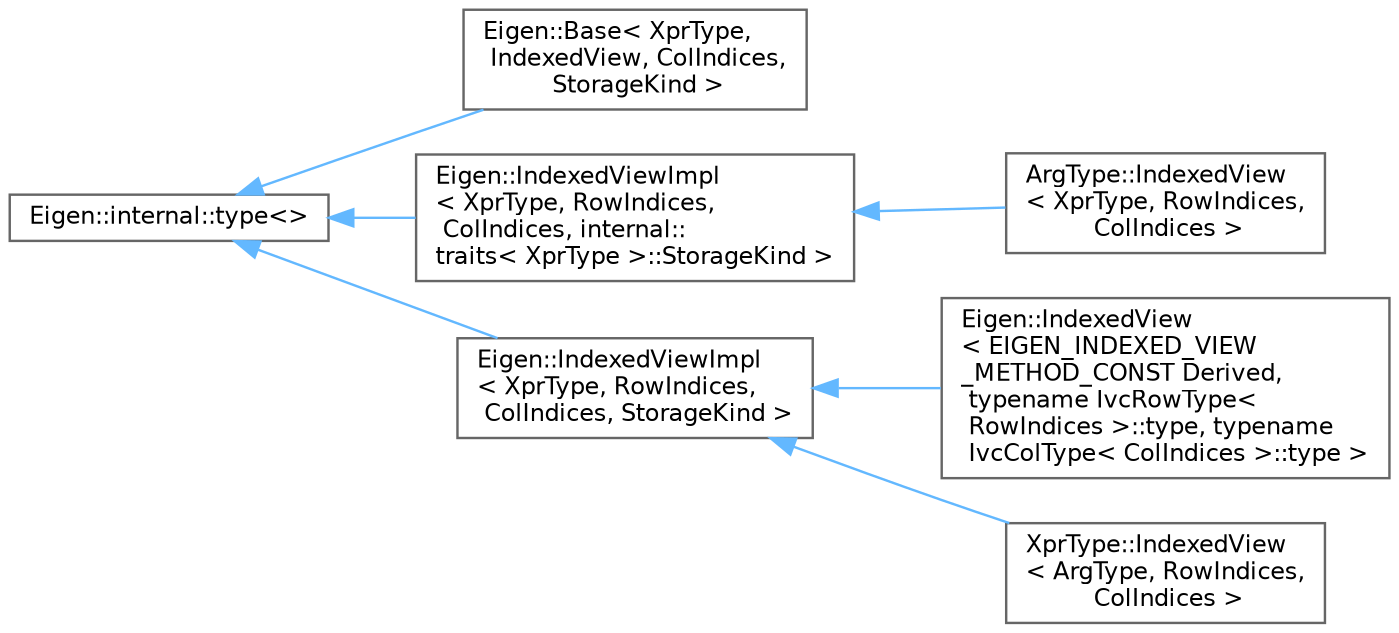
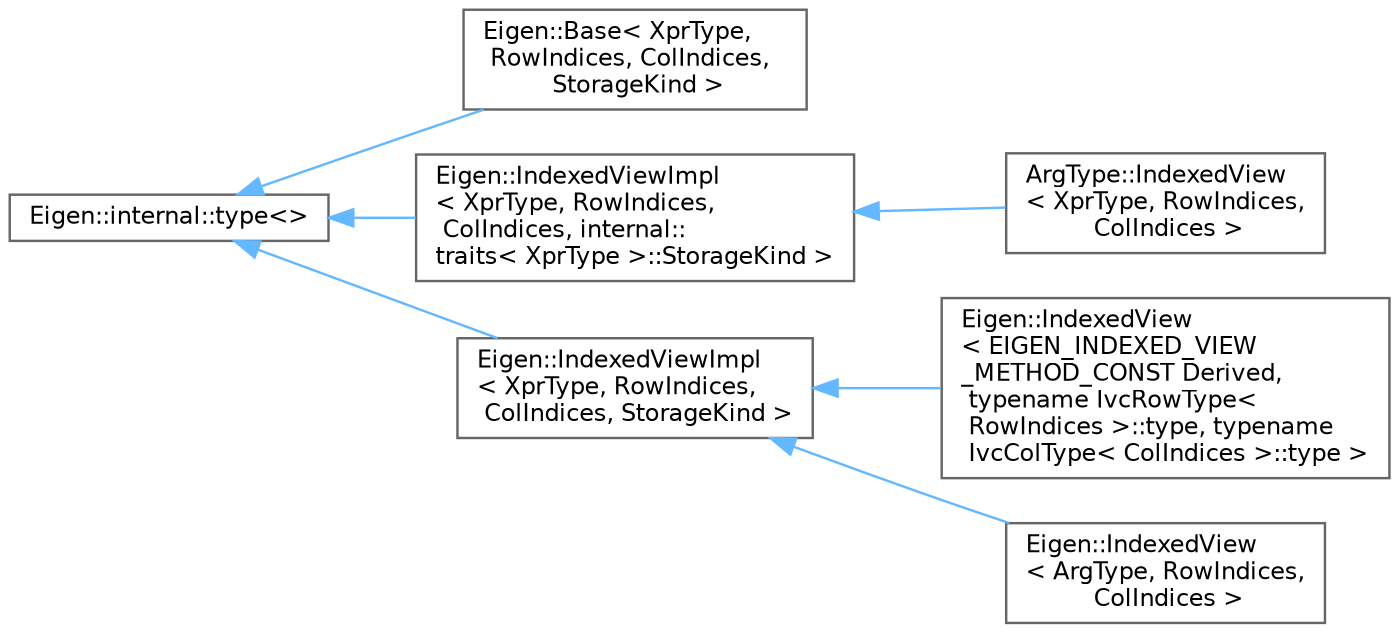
node "Eigen::Base< XprType, IndexedView, ColIndices, StorageKind >": label "Eigen::Base< XprType, IndexedView, ColIndices, StorageKind >" -> "Eigen::Base< XprType, RowIndices, ColIndices, StorageKind >"
node "XprType::IndexedView < ArgType, RowIndices, ColIndices >": label "XprType::IndexedView < ArgType, RowIndices, ColIndices >" -> "Eigen::IndexedView < ArgType, RowIndices, ColIndices >"
